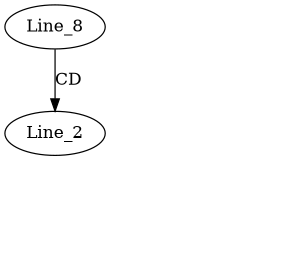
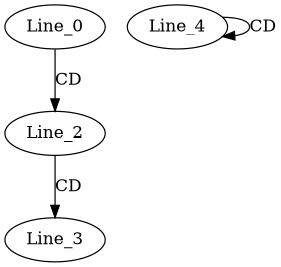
node "Line_8": label "Line_8" -> "Line_0"
node "Line_4": added
node "Line_3": added
